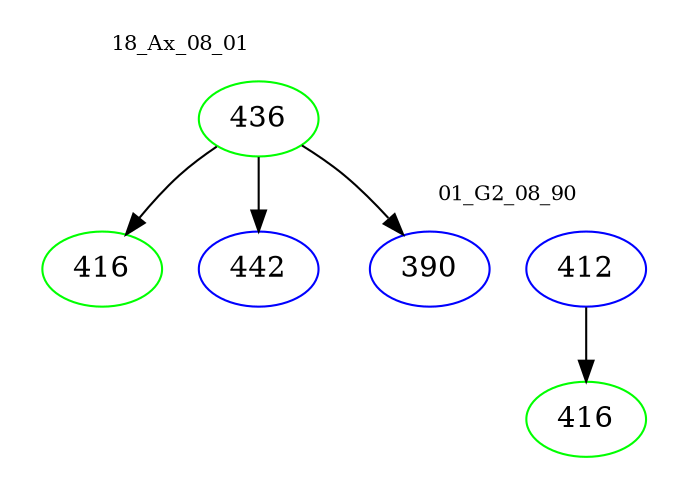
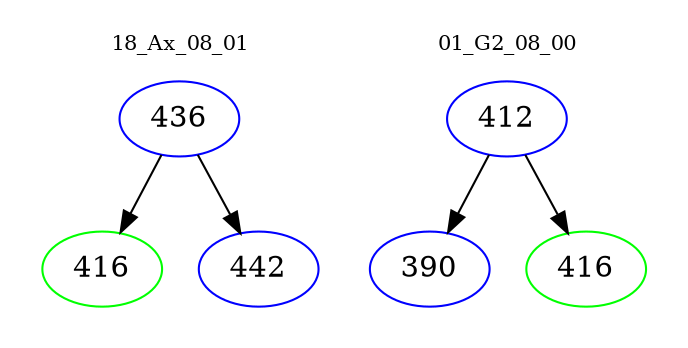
node "436": color green -> blue
cluster "01_G2_08_90": label "01_G2_08_90" -> "01_G2_08_00"
edge "436" -> "390": now "412" -> "390"
